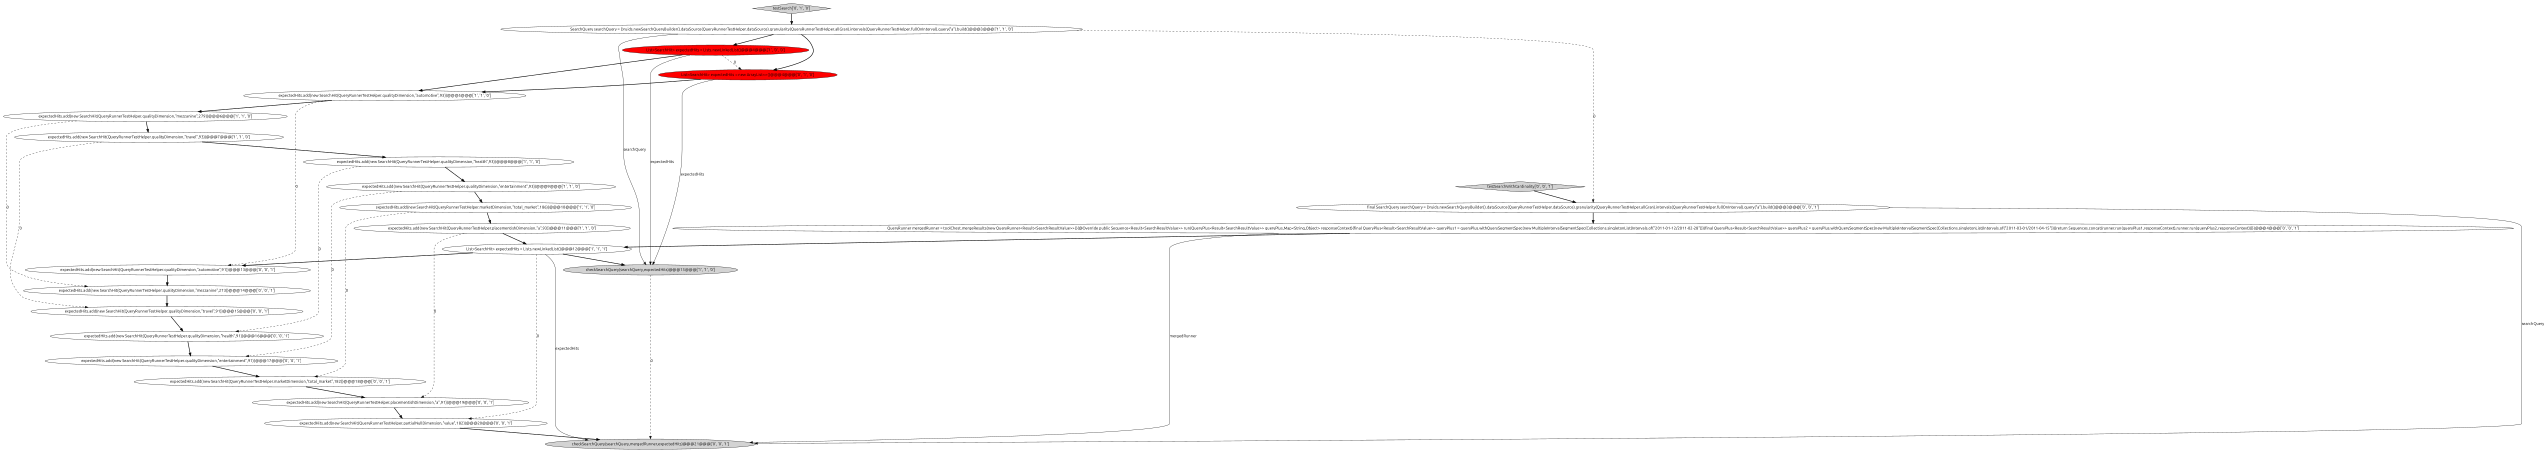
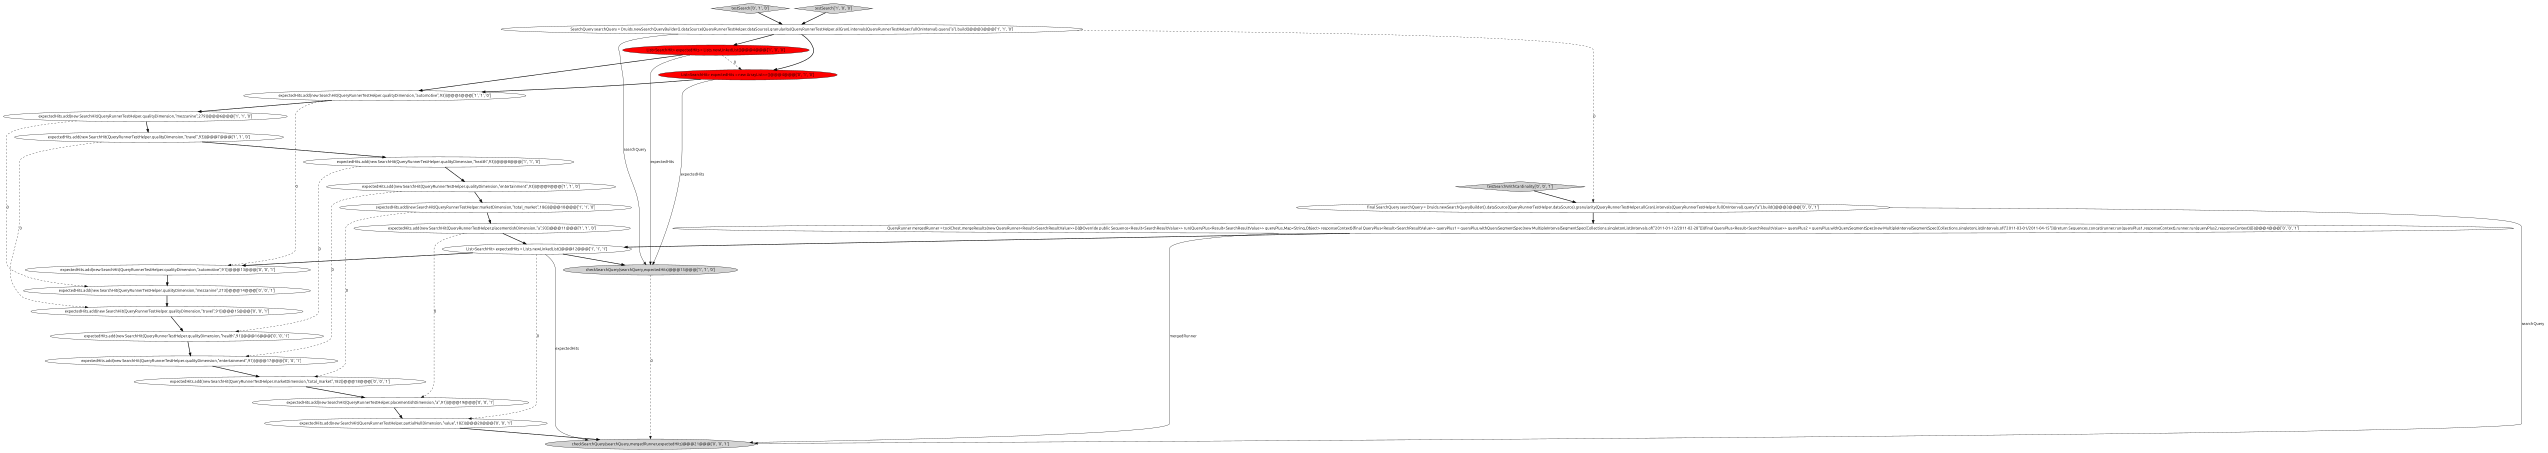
node "testSearch['1', '0', '0']": added
